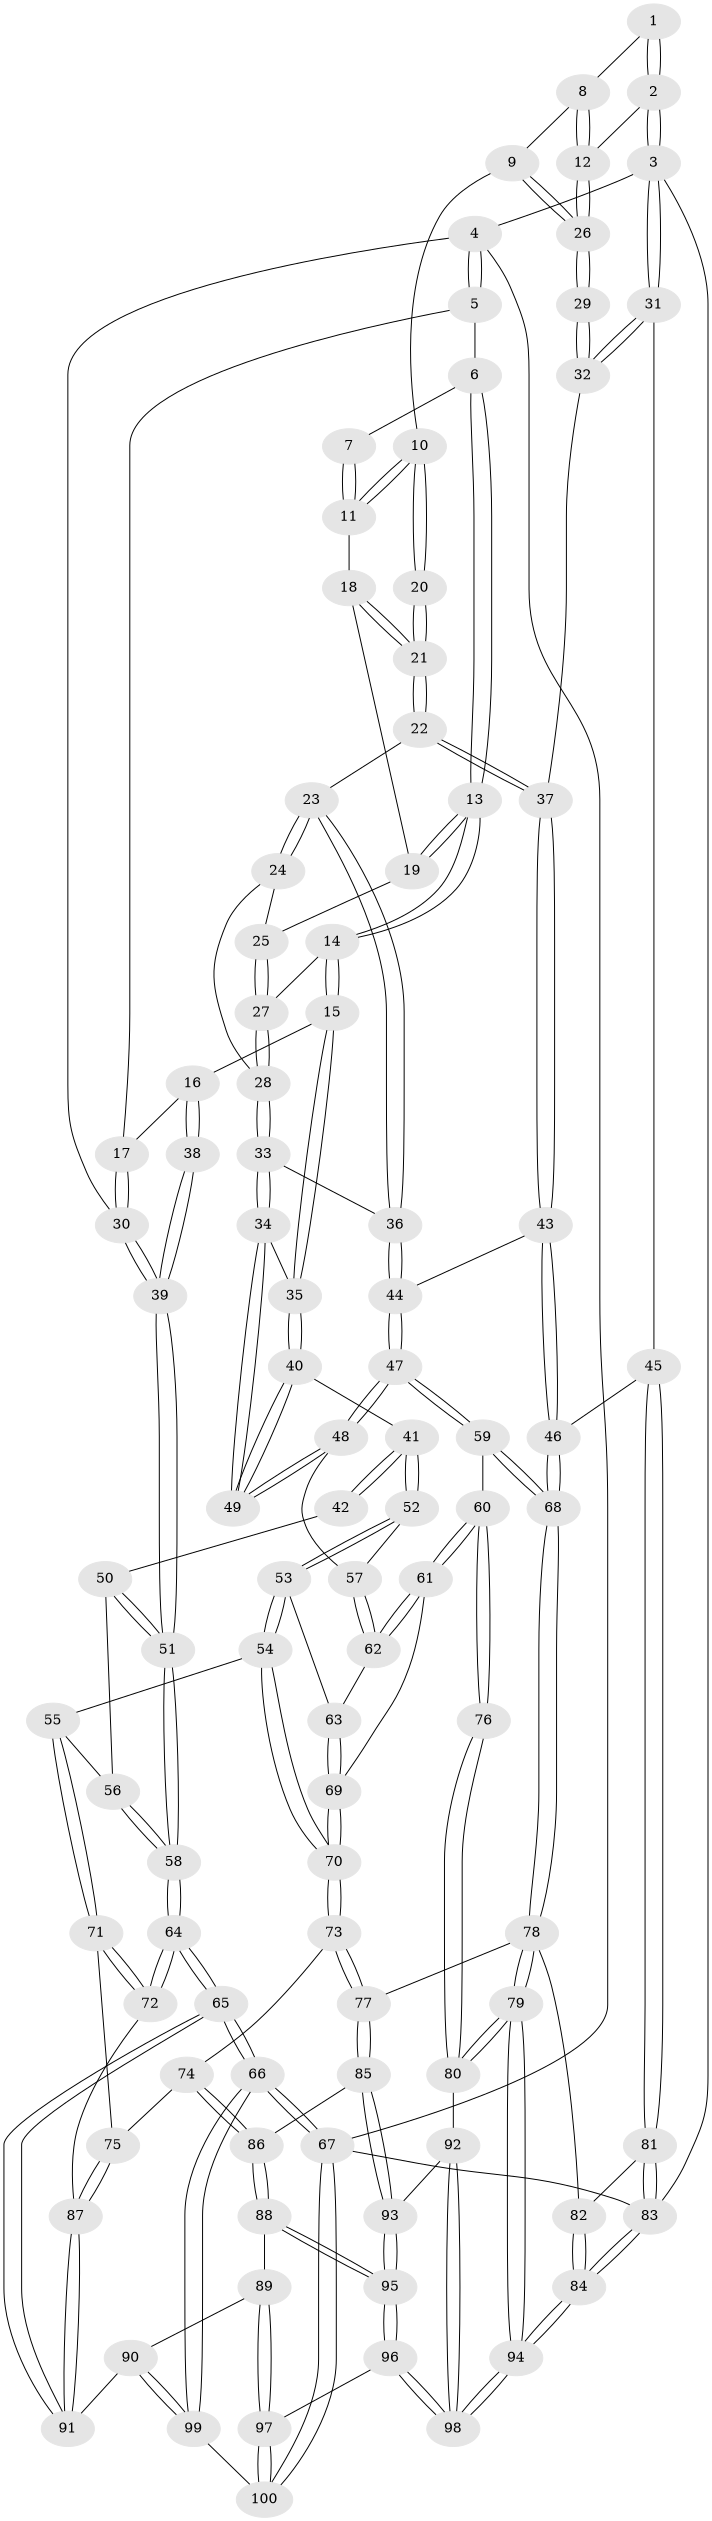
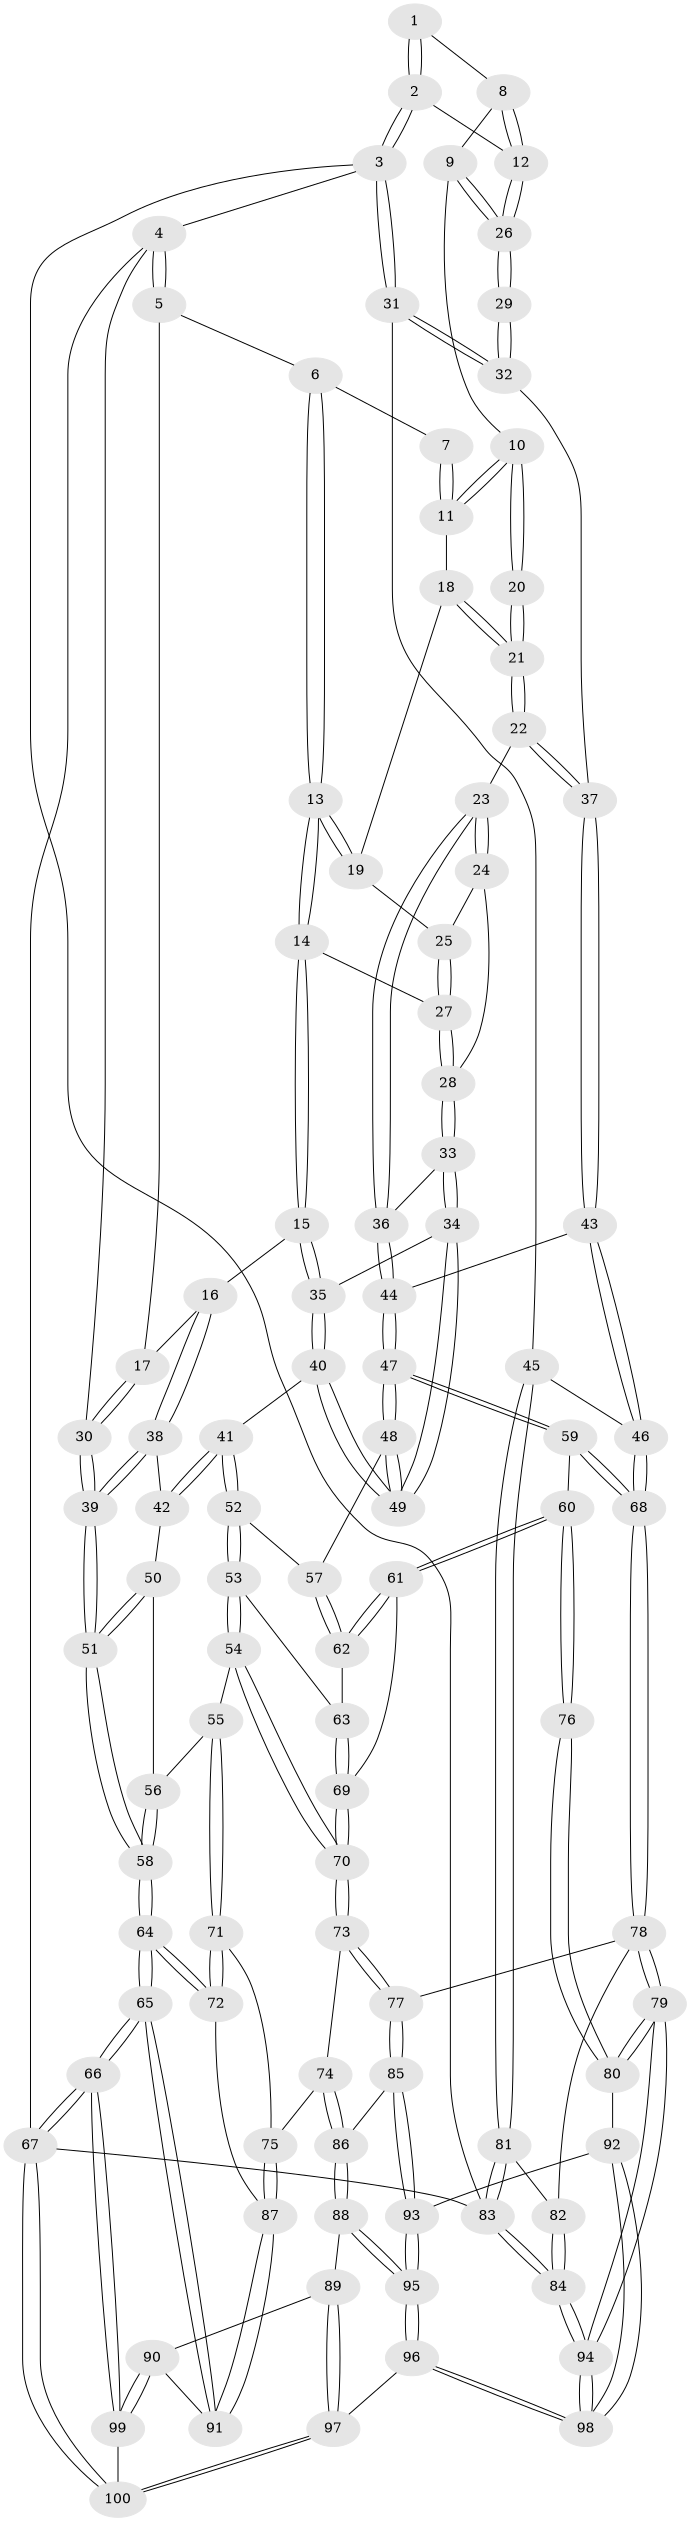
edge "38" -- "42": added
